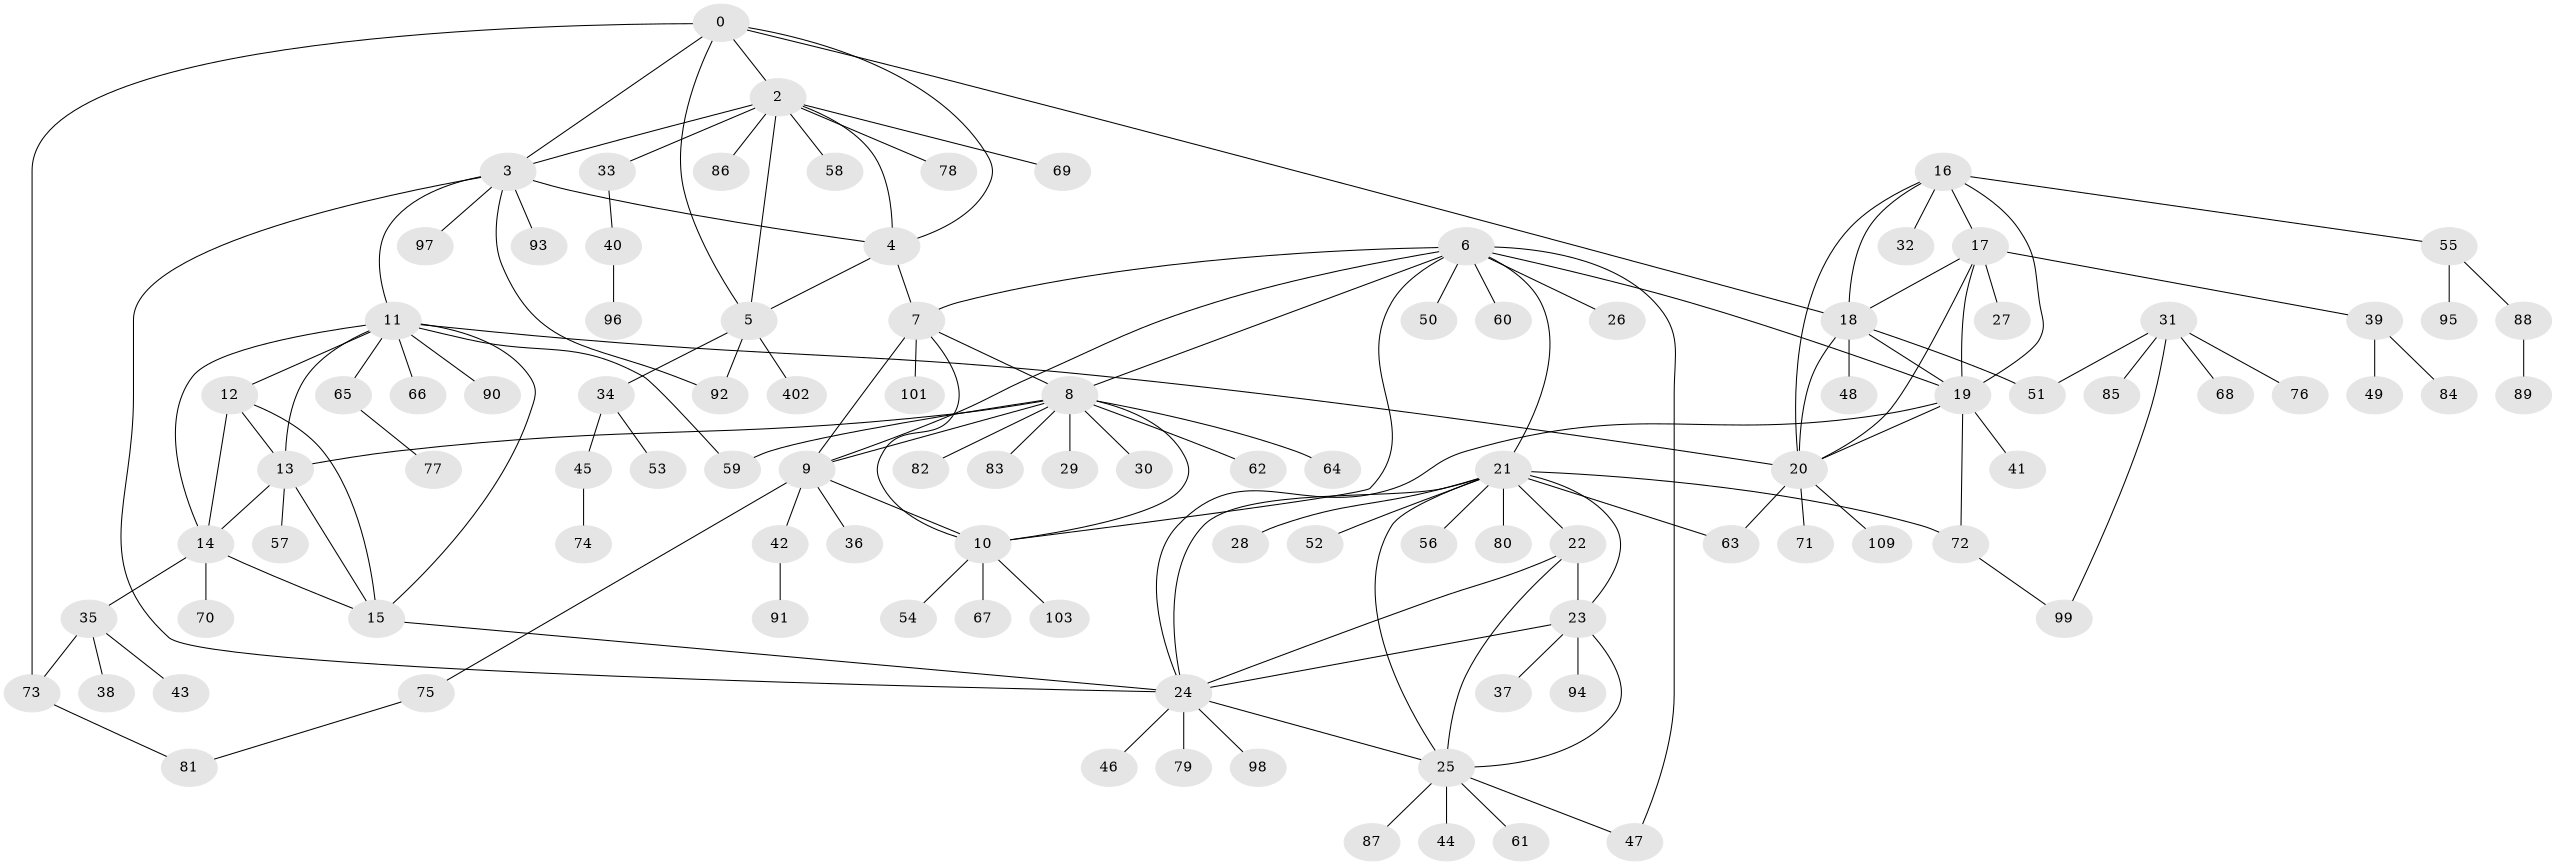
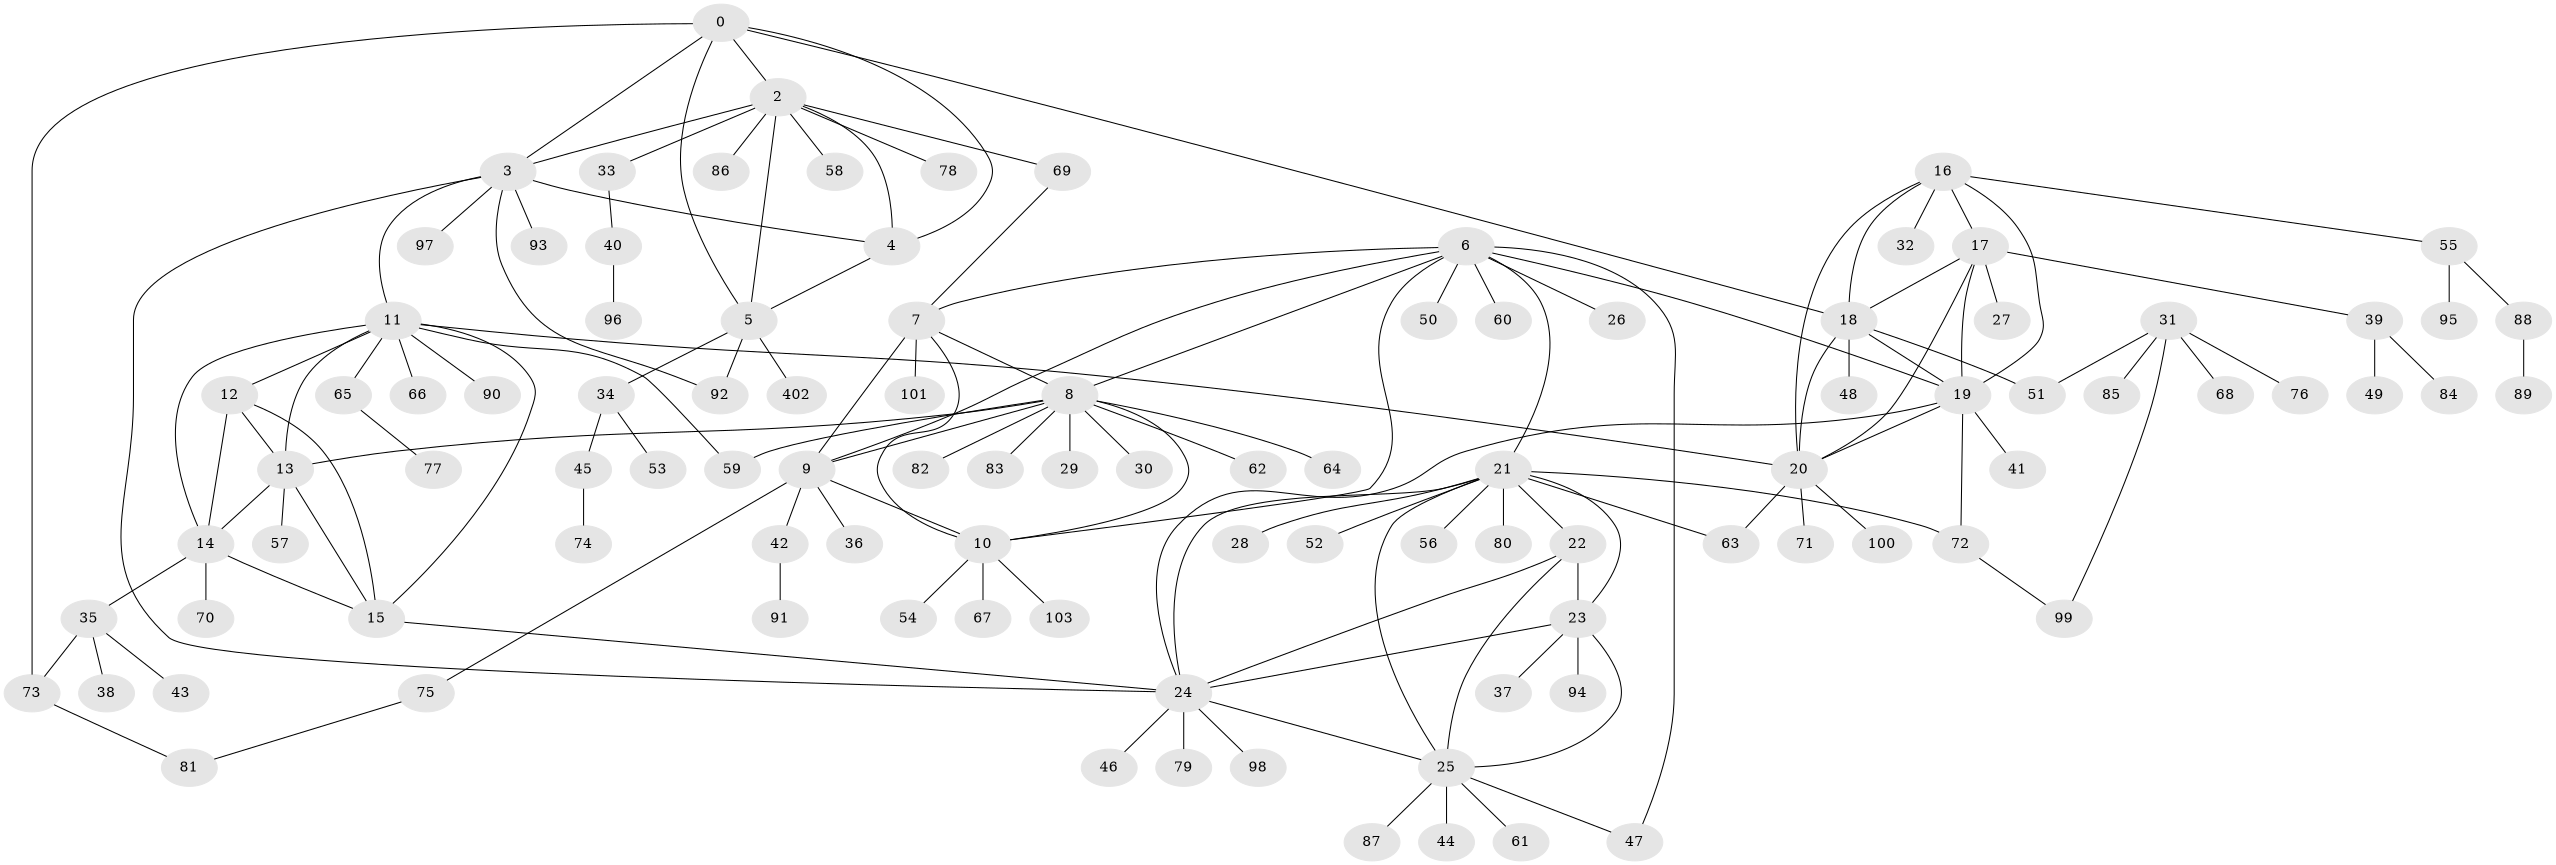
edge "4" -- "7": now "69" -- "7"
node "109": label "109" -> "100"
